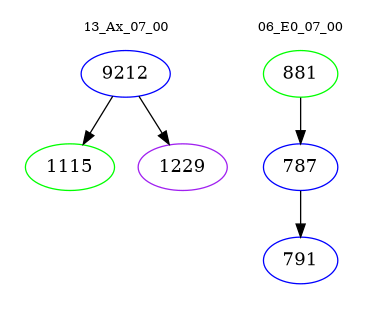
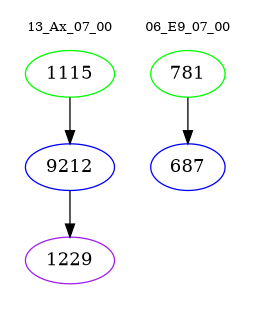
cluster "06_E0_07_00": label "06_E0_07_00" -> "06_E9_07_00"
node "881": label "881" -> "781"
edge "9212" -> "1115": reversed
node "787": label "787" -> "687"
node "791": removed
